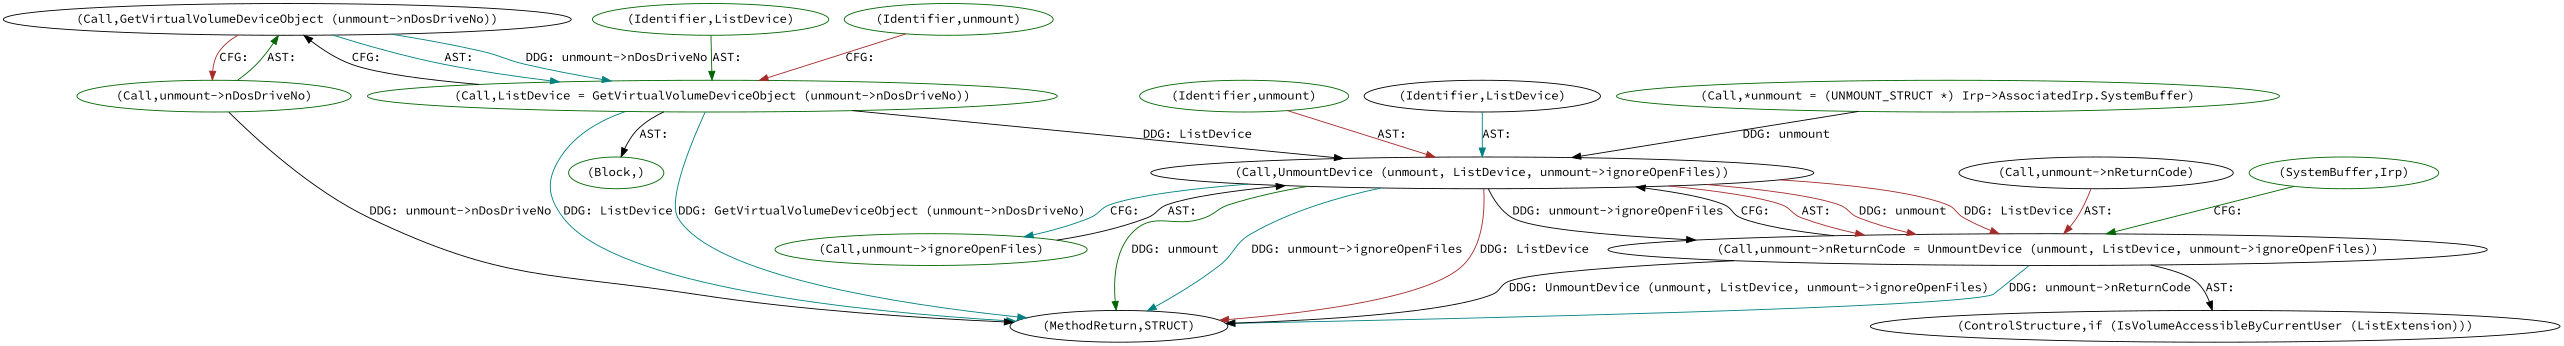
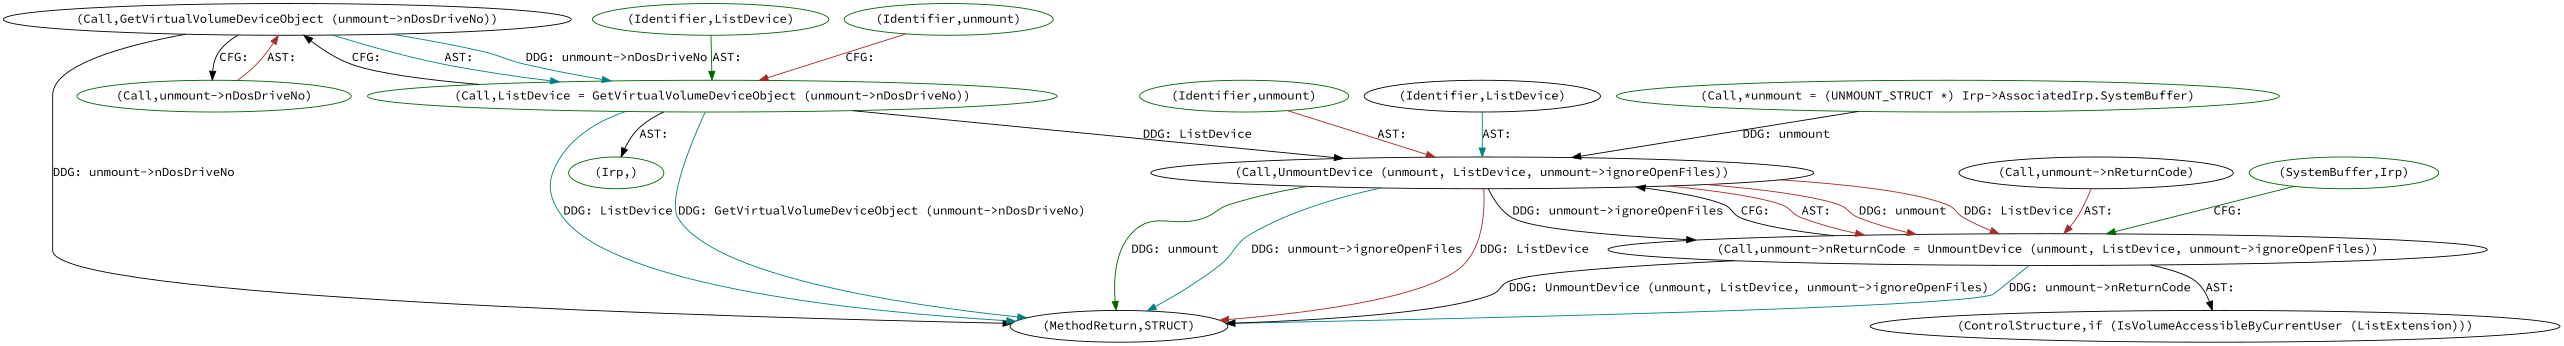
edge "(Call,GetVirtualVolumeDeviceObject (unmount->nDosDriveNo))" -> "(Call,unmount->nDosDriveNo)": color brown -> black
edge "(Call,unmount->nDosDriveNo)" -> "(Call,GetVirtualVolumeDeviceObject (unmount->nDosDriveNo))": color darkgreen -> brown
node "(Block,)": label "(Block,)" -> "(Irp,)"
node "(Call,unmount->ignoreOpenFiles)": removed
edge "(Call,unmount->nDosDriveNo)" -> "(MethodReturn,STRUCT)": now "(Call,GetVirtualVolumeDeviceObject (unmount->nDosDriveNo))" -> "(MethodReturn,STRUCT)"
